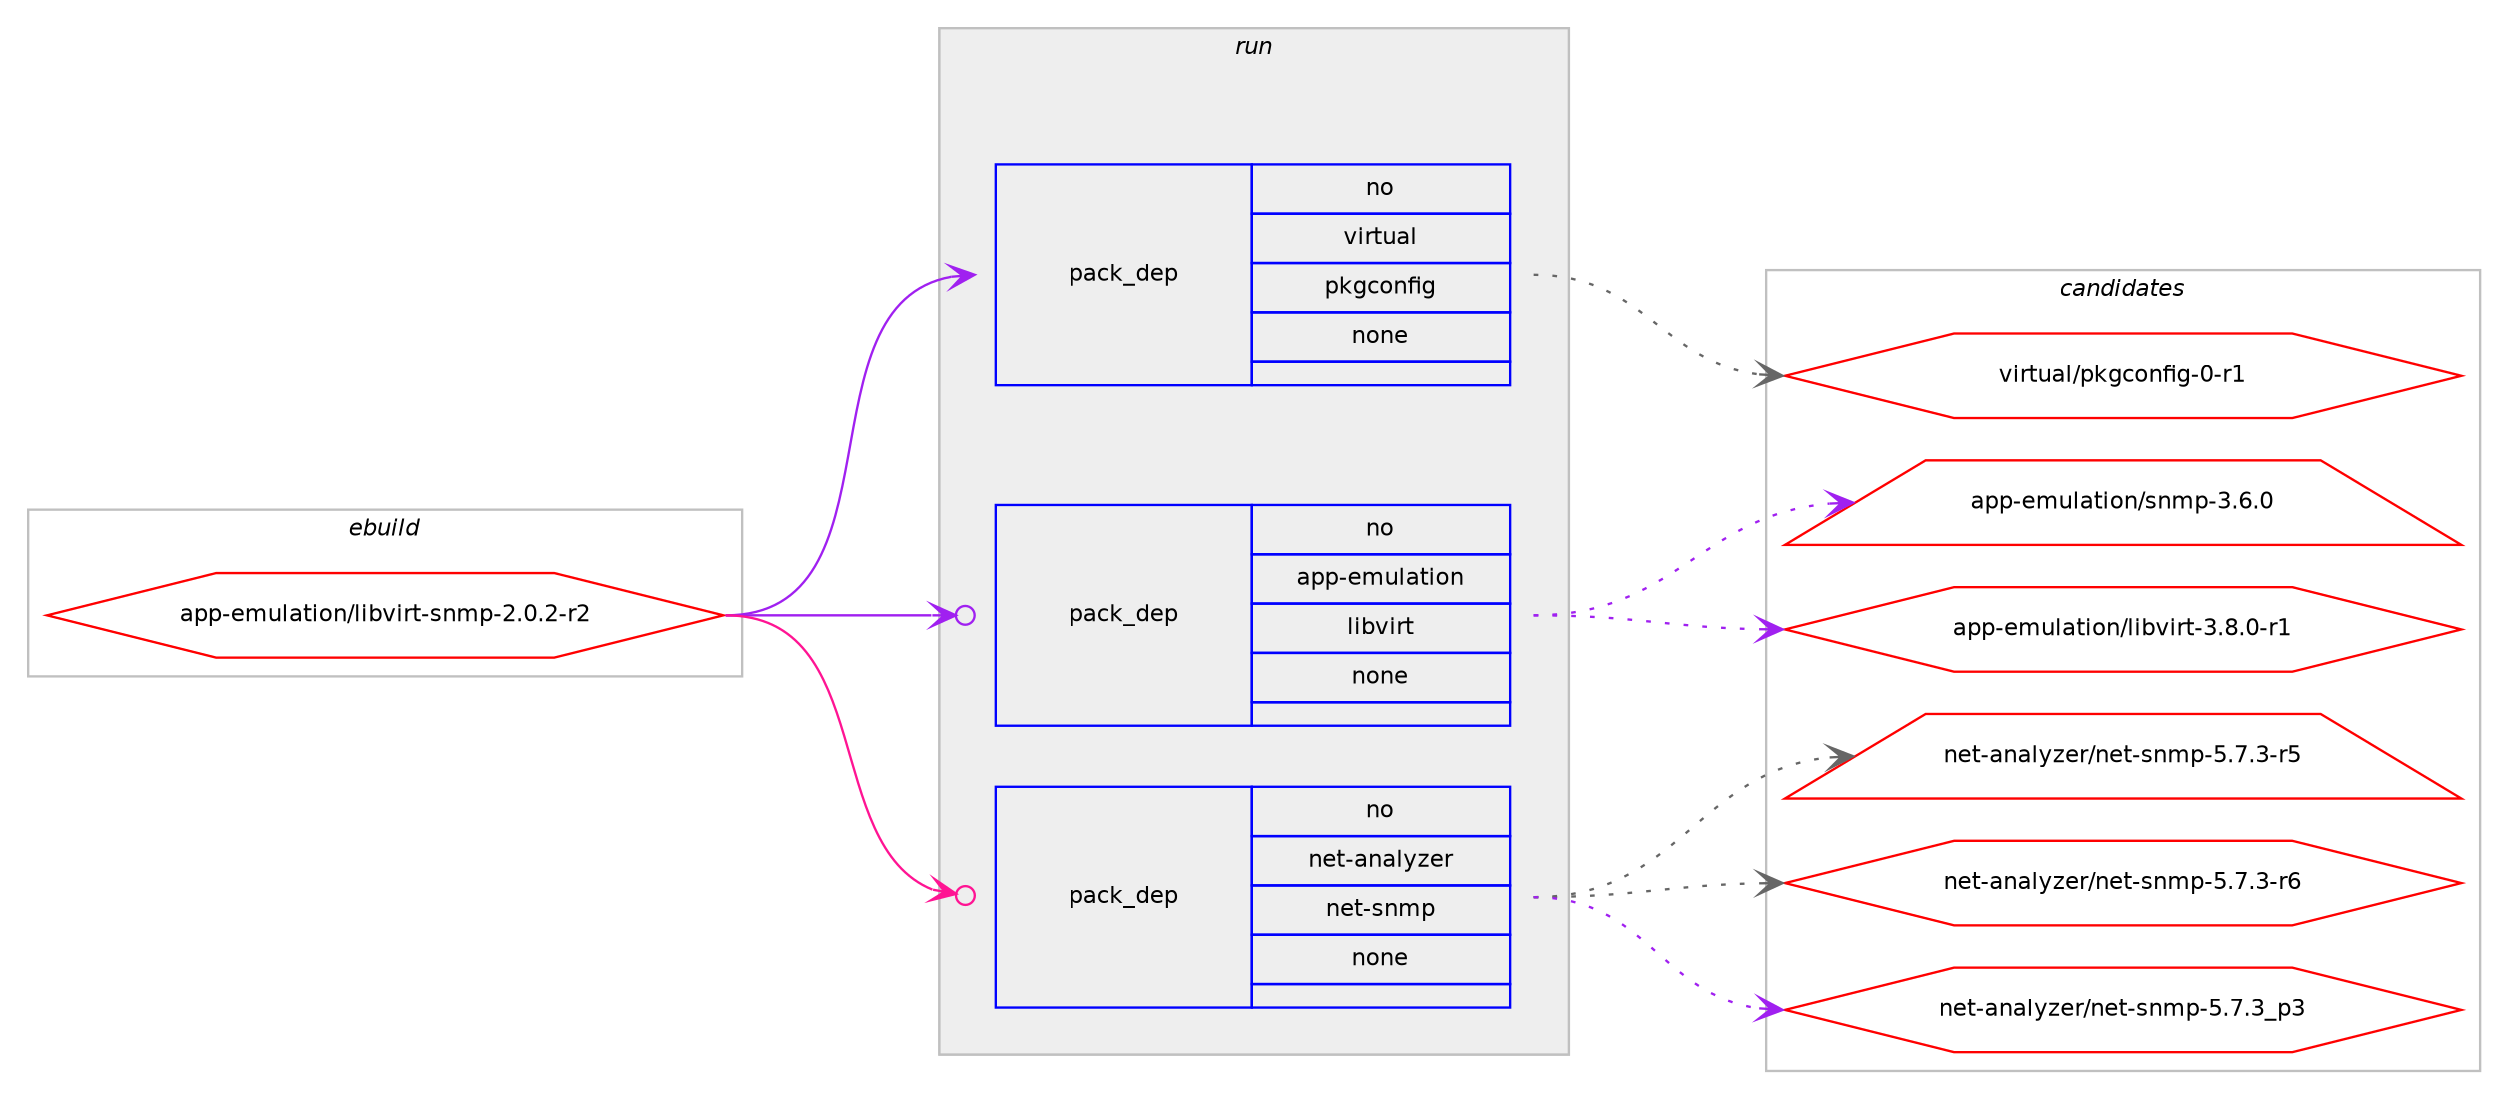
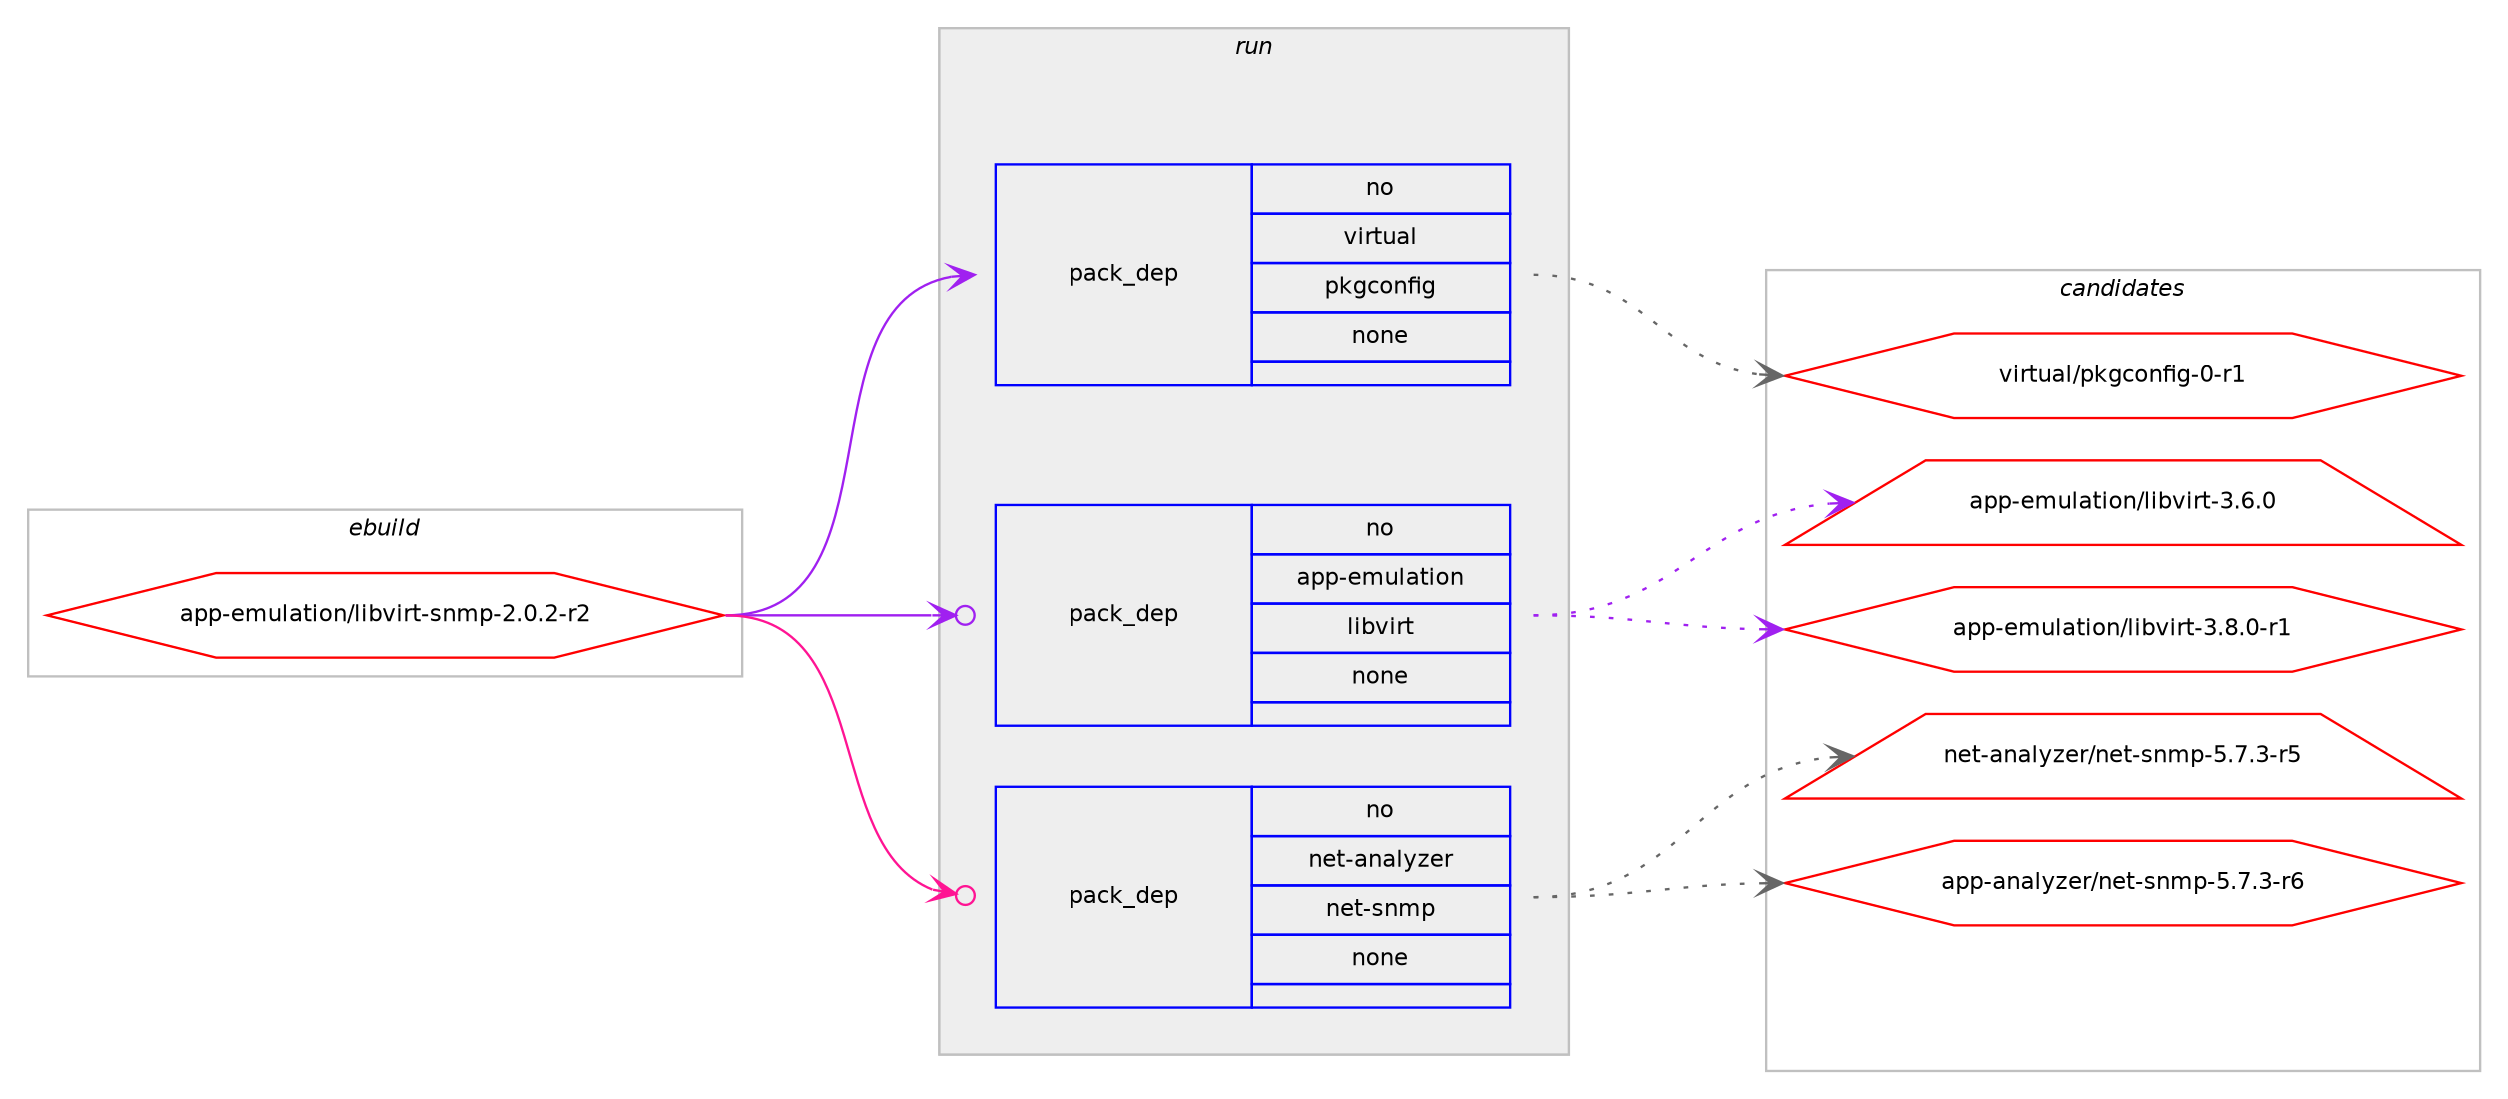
node "app-emulation/snmp-3.6.0": label "app-emulation/snmp-3.6.0" -> "app-emulation/libvirt-3.6.0"
node "net-analyzer/net-snmp-5.7.3-r6": label "net-analyzer/net-snmp-5.7.3-r6" -> "app-analyzer/net-snmp-5.7.3-r6"
node "net-analyzer/net-snmp-5.7.3_p3": removed
